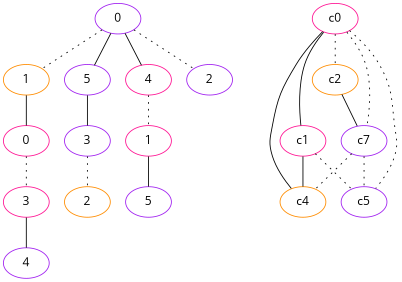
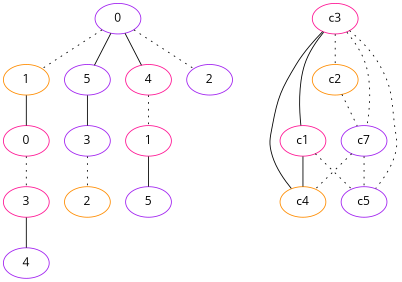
node "c0": label "c0" -> "c3"
edge "c2" -- "c7": style solid -> dotted
